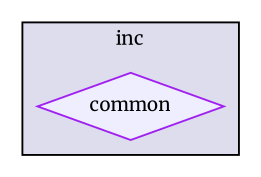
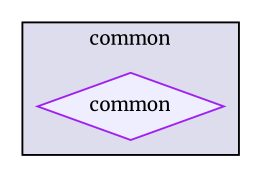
cluster "inc": label "inc" -> "common"
